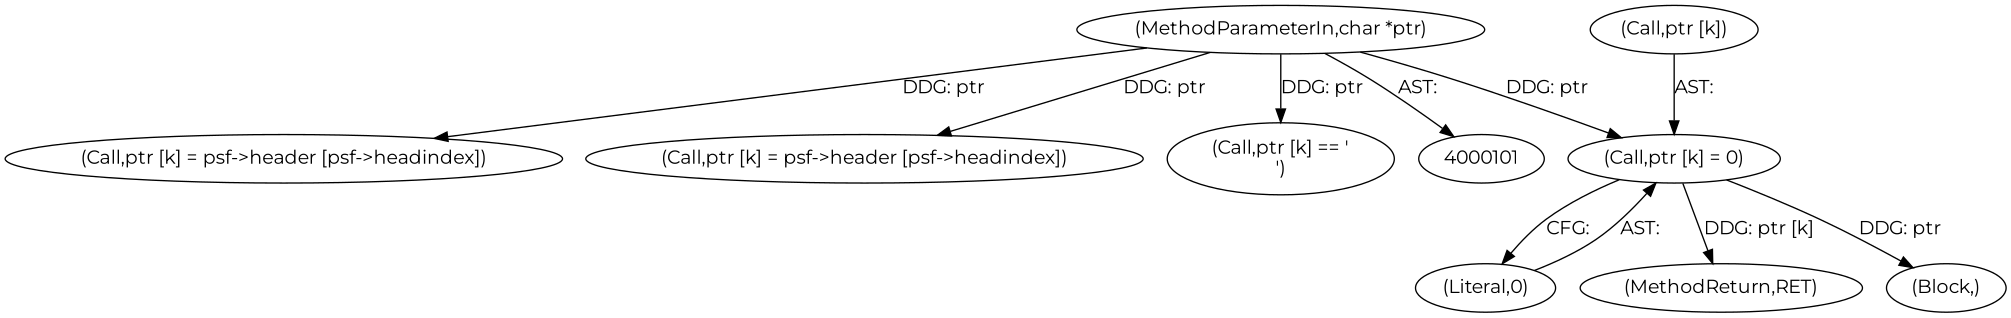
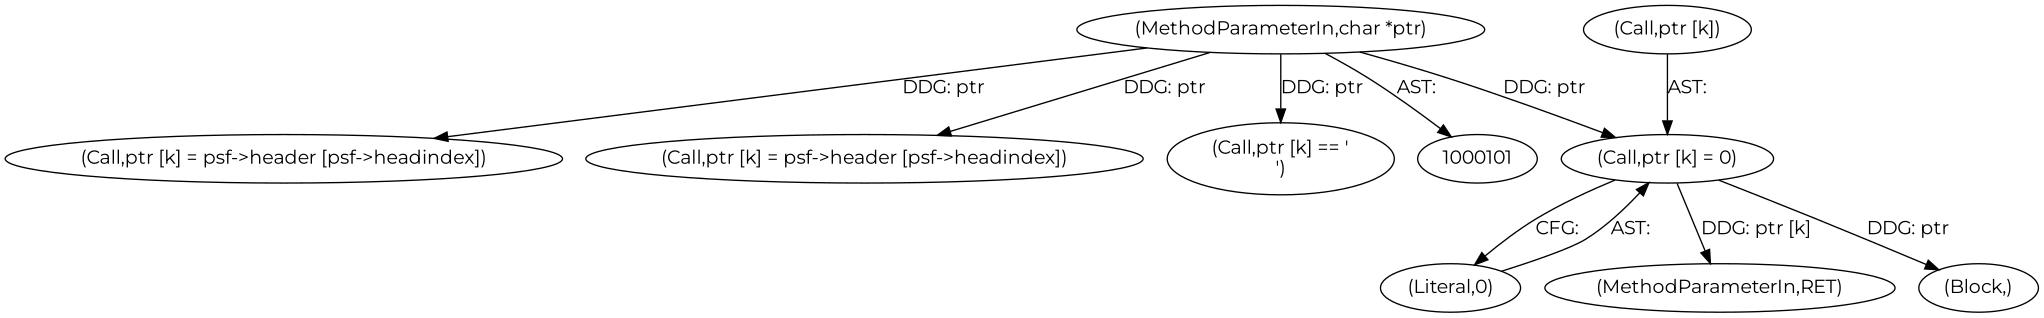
node "4000101": label "4000101" -> "1000101"
node "(MethodReturn,RET)": label "(MethodReturn,RET)" -> "(MethodParameterIn,RET)"
